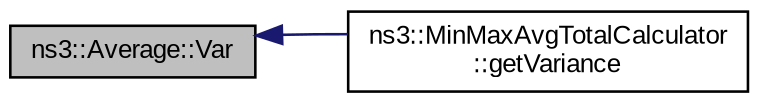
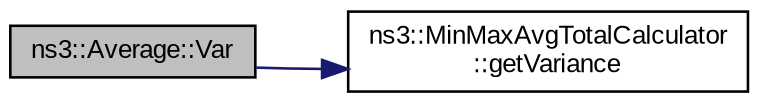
edge "ns3::MinMaxAvgTotalCalculator ::getVariance" -> "ns3::Average::Var": reversed
